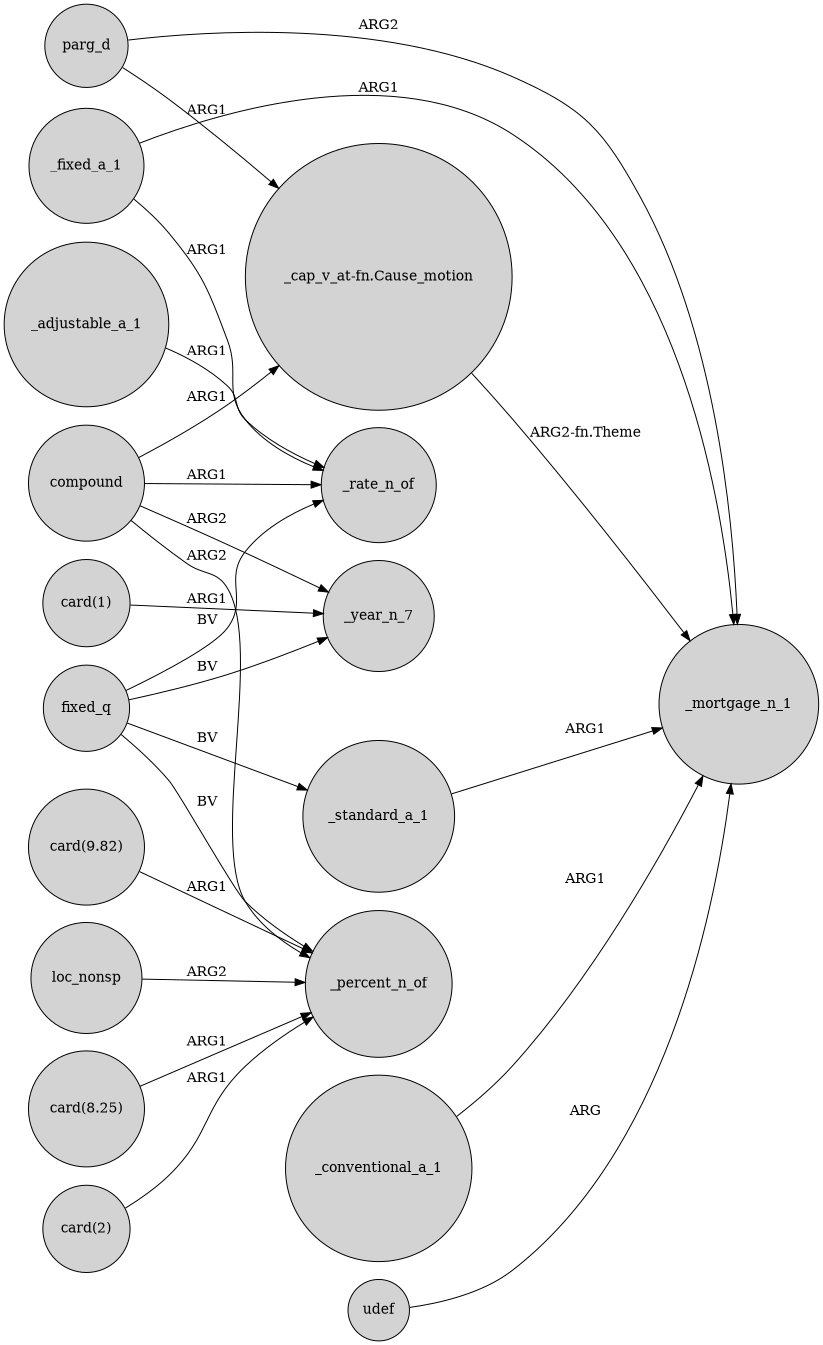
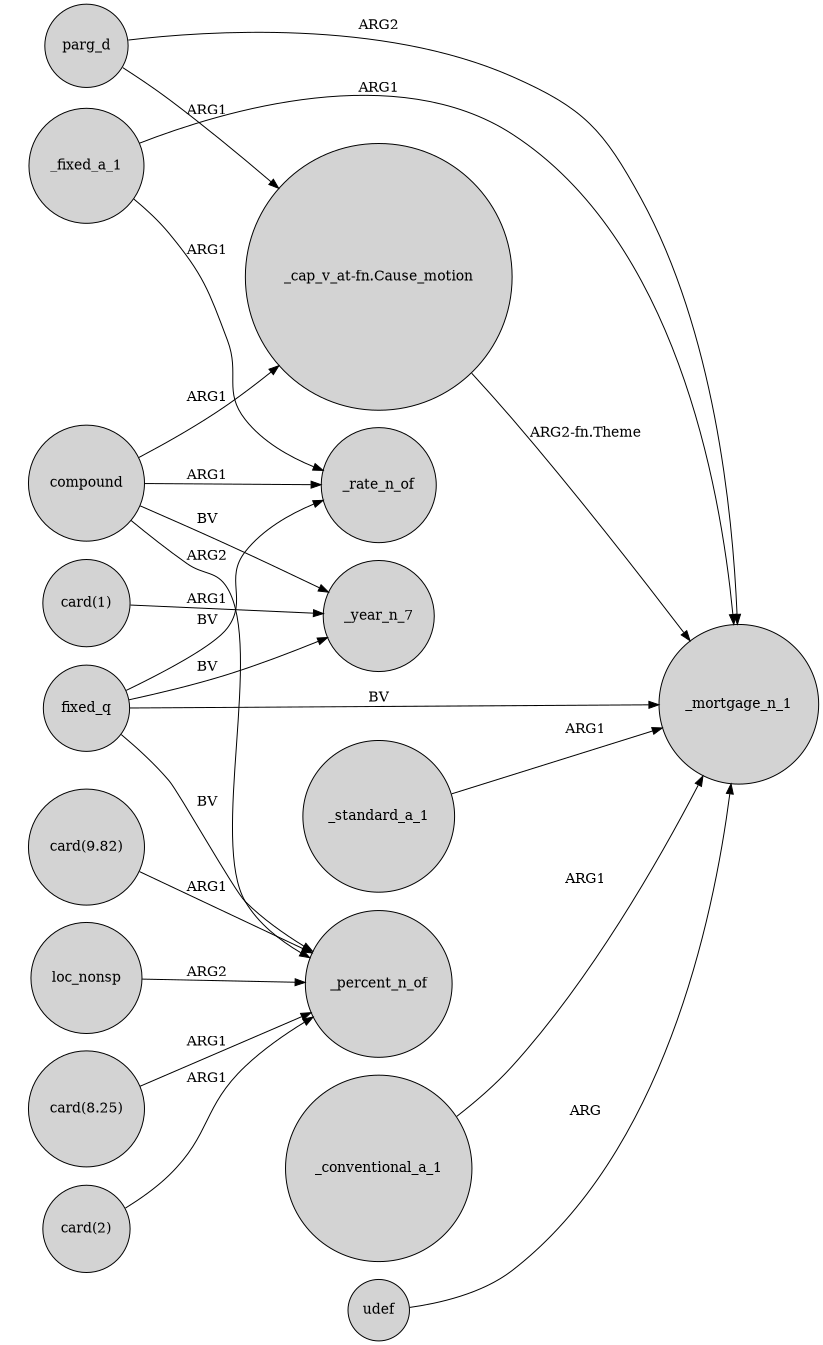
node "_adjustable_a_1": removed
edge "compound" -> "_year_n_7": label "ARG2" -> "BV"
edge "fixed_q" -> "_standard_a_1": now "fixed_q" -> "_mortgage_n_1"
